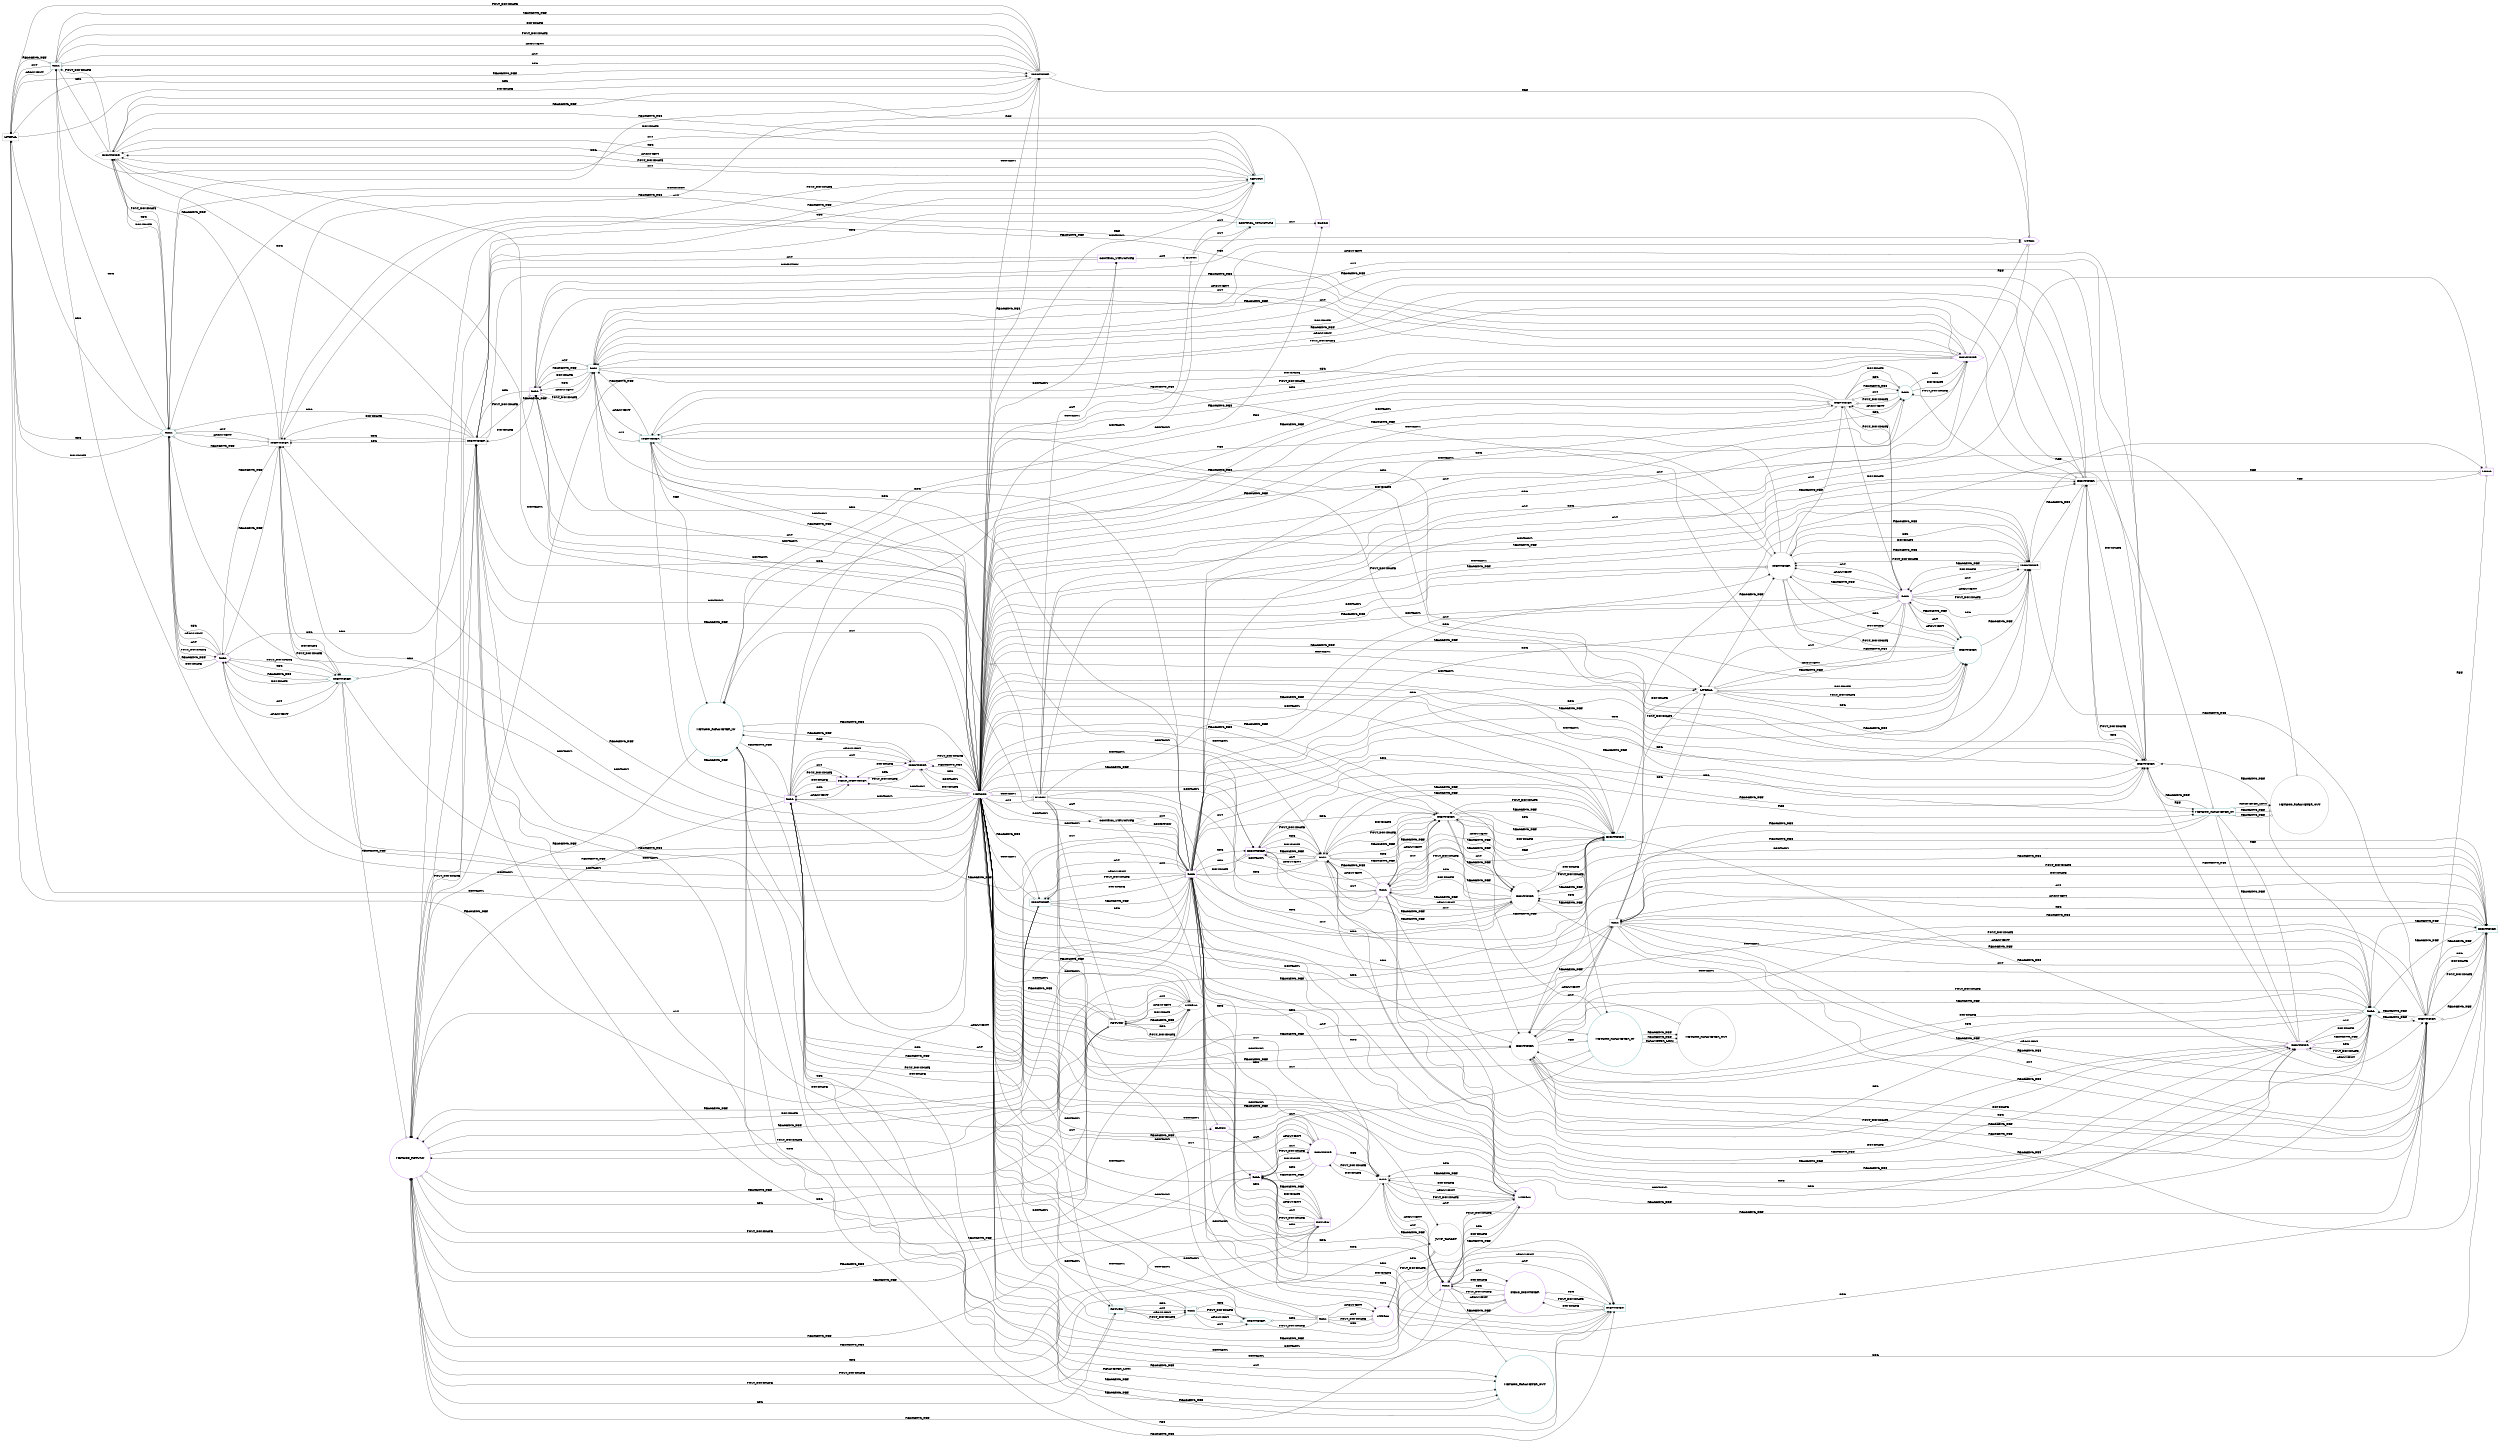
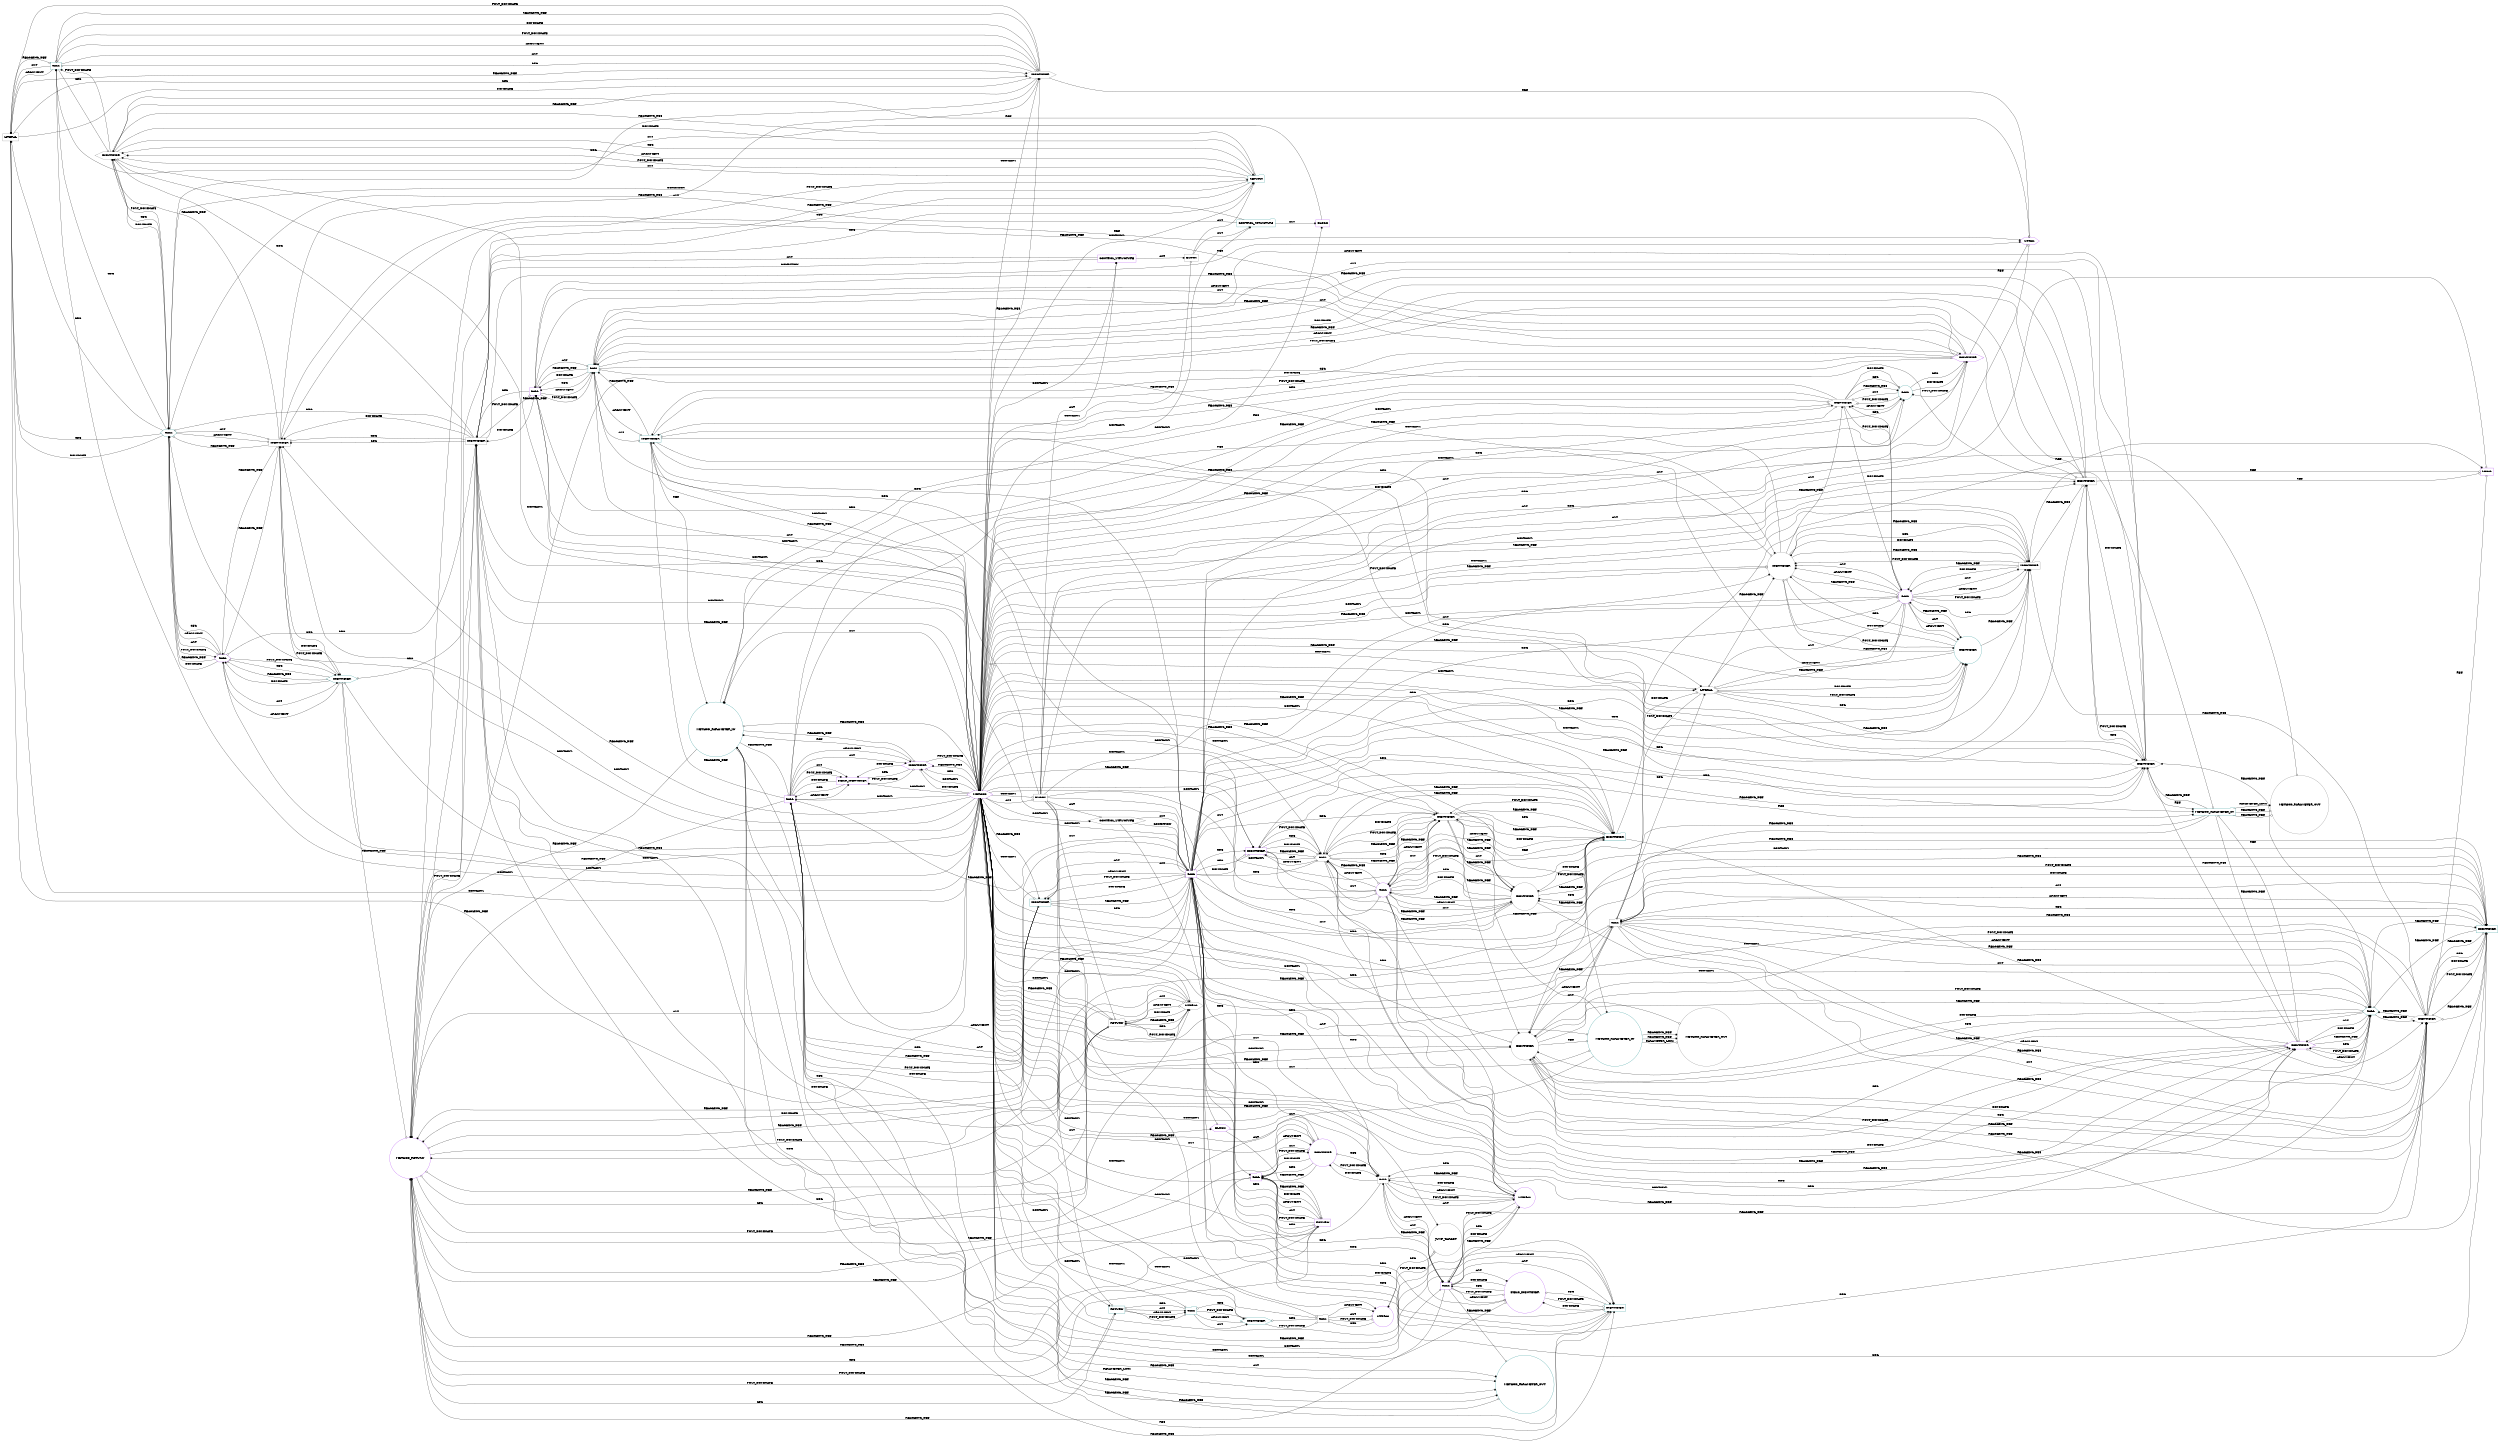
edge "METHOD" -> "JUMP_TARGET": removed, label "CONTAINS"
